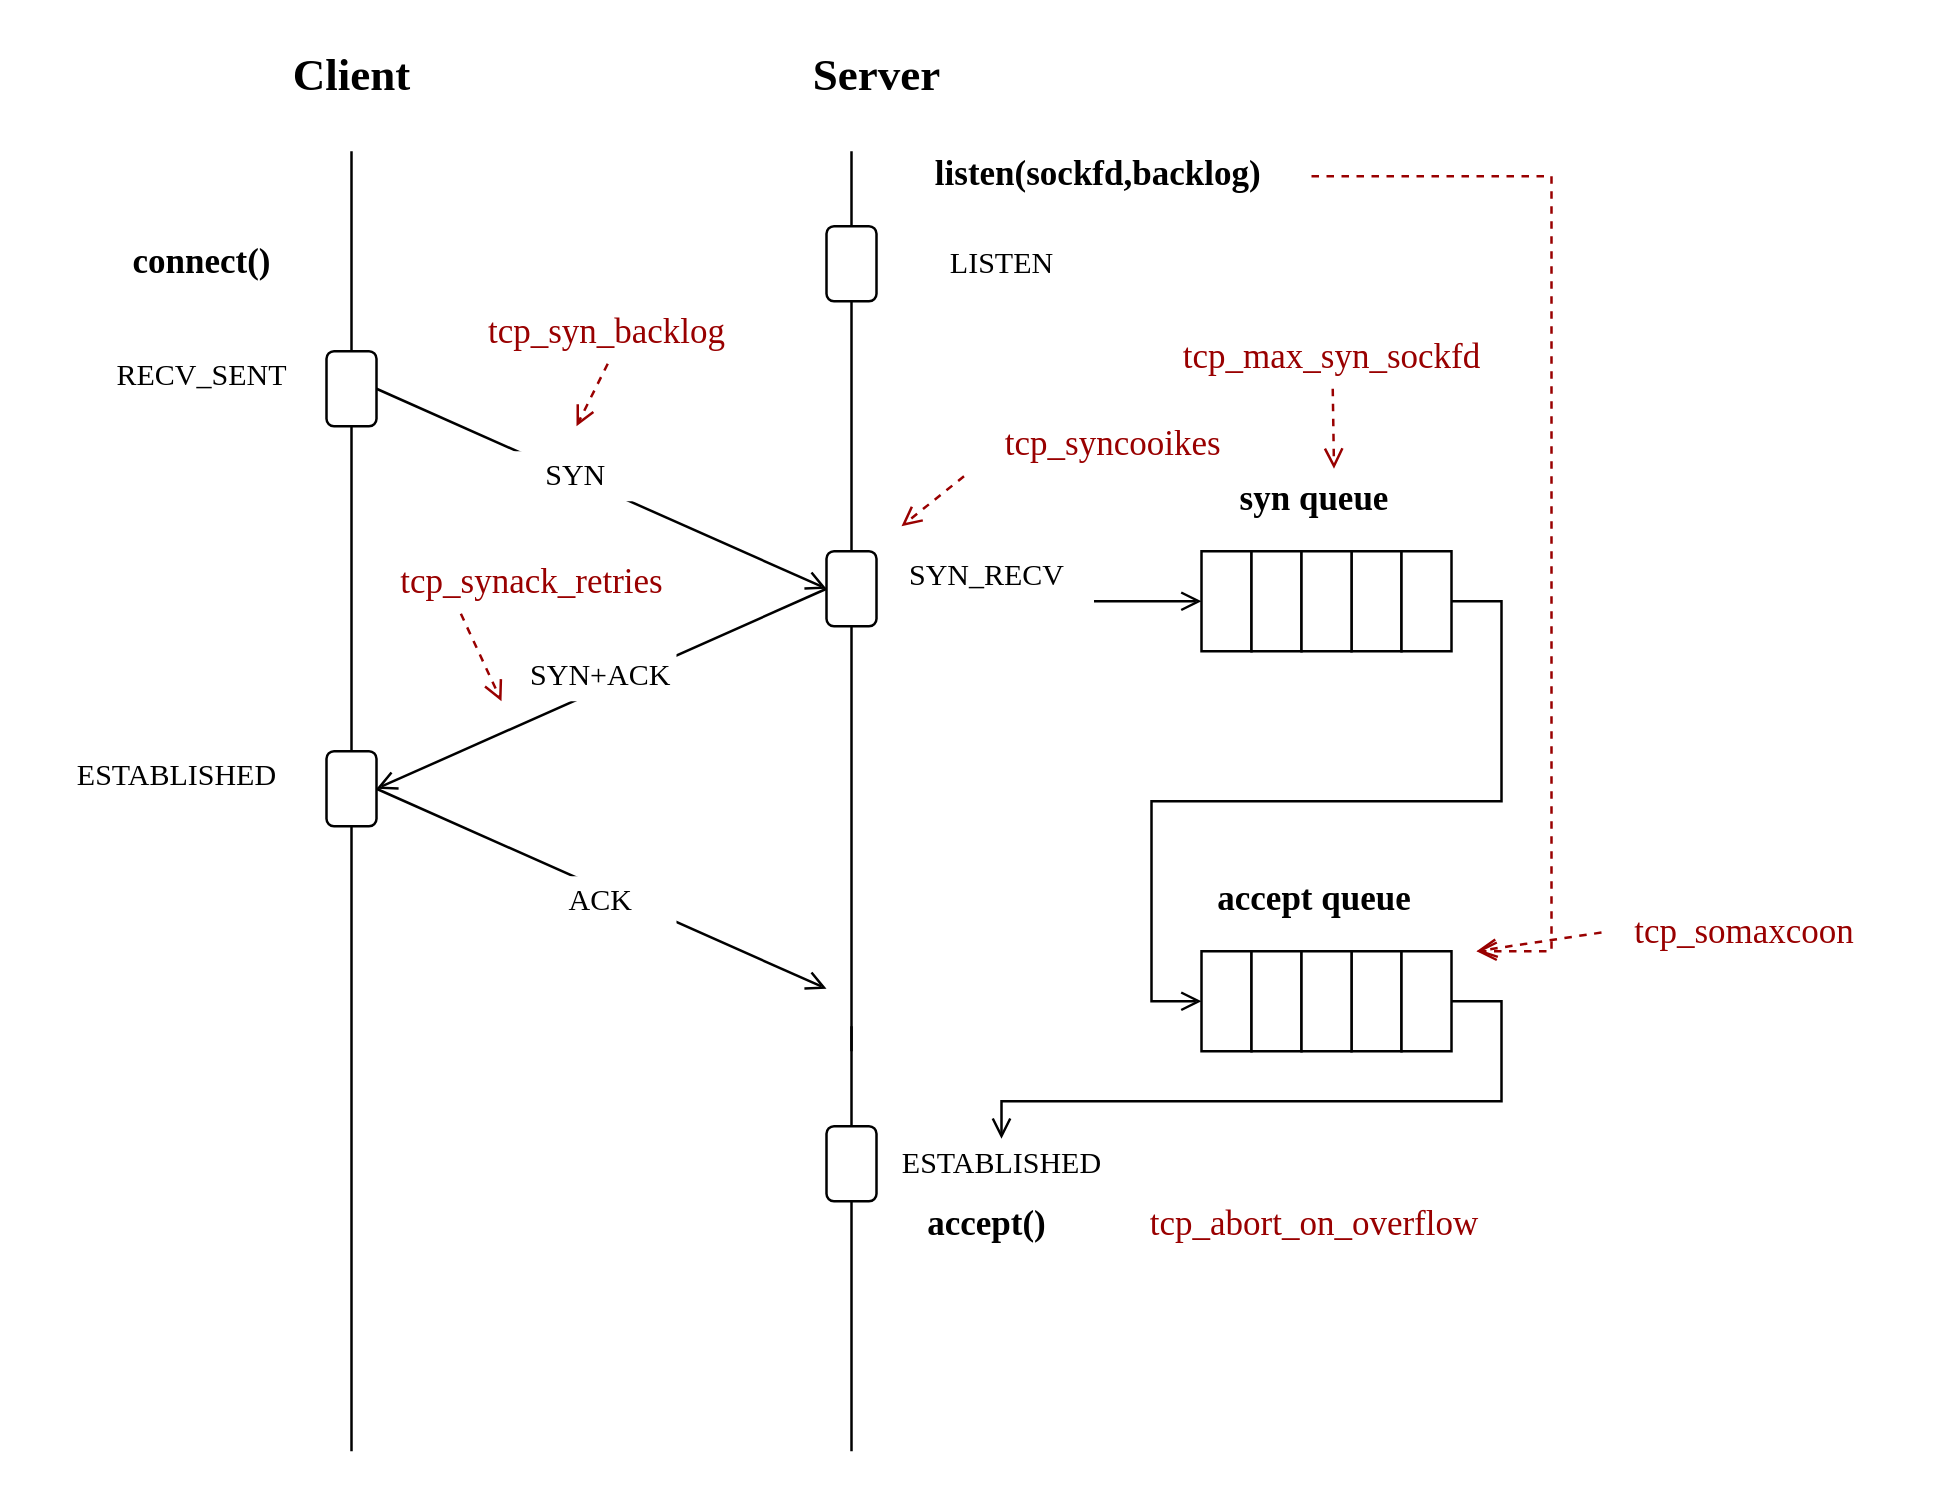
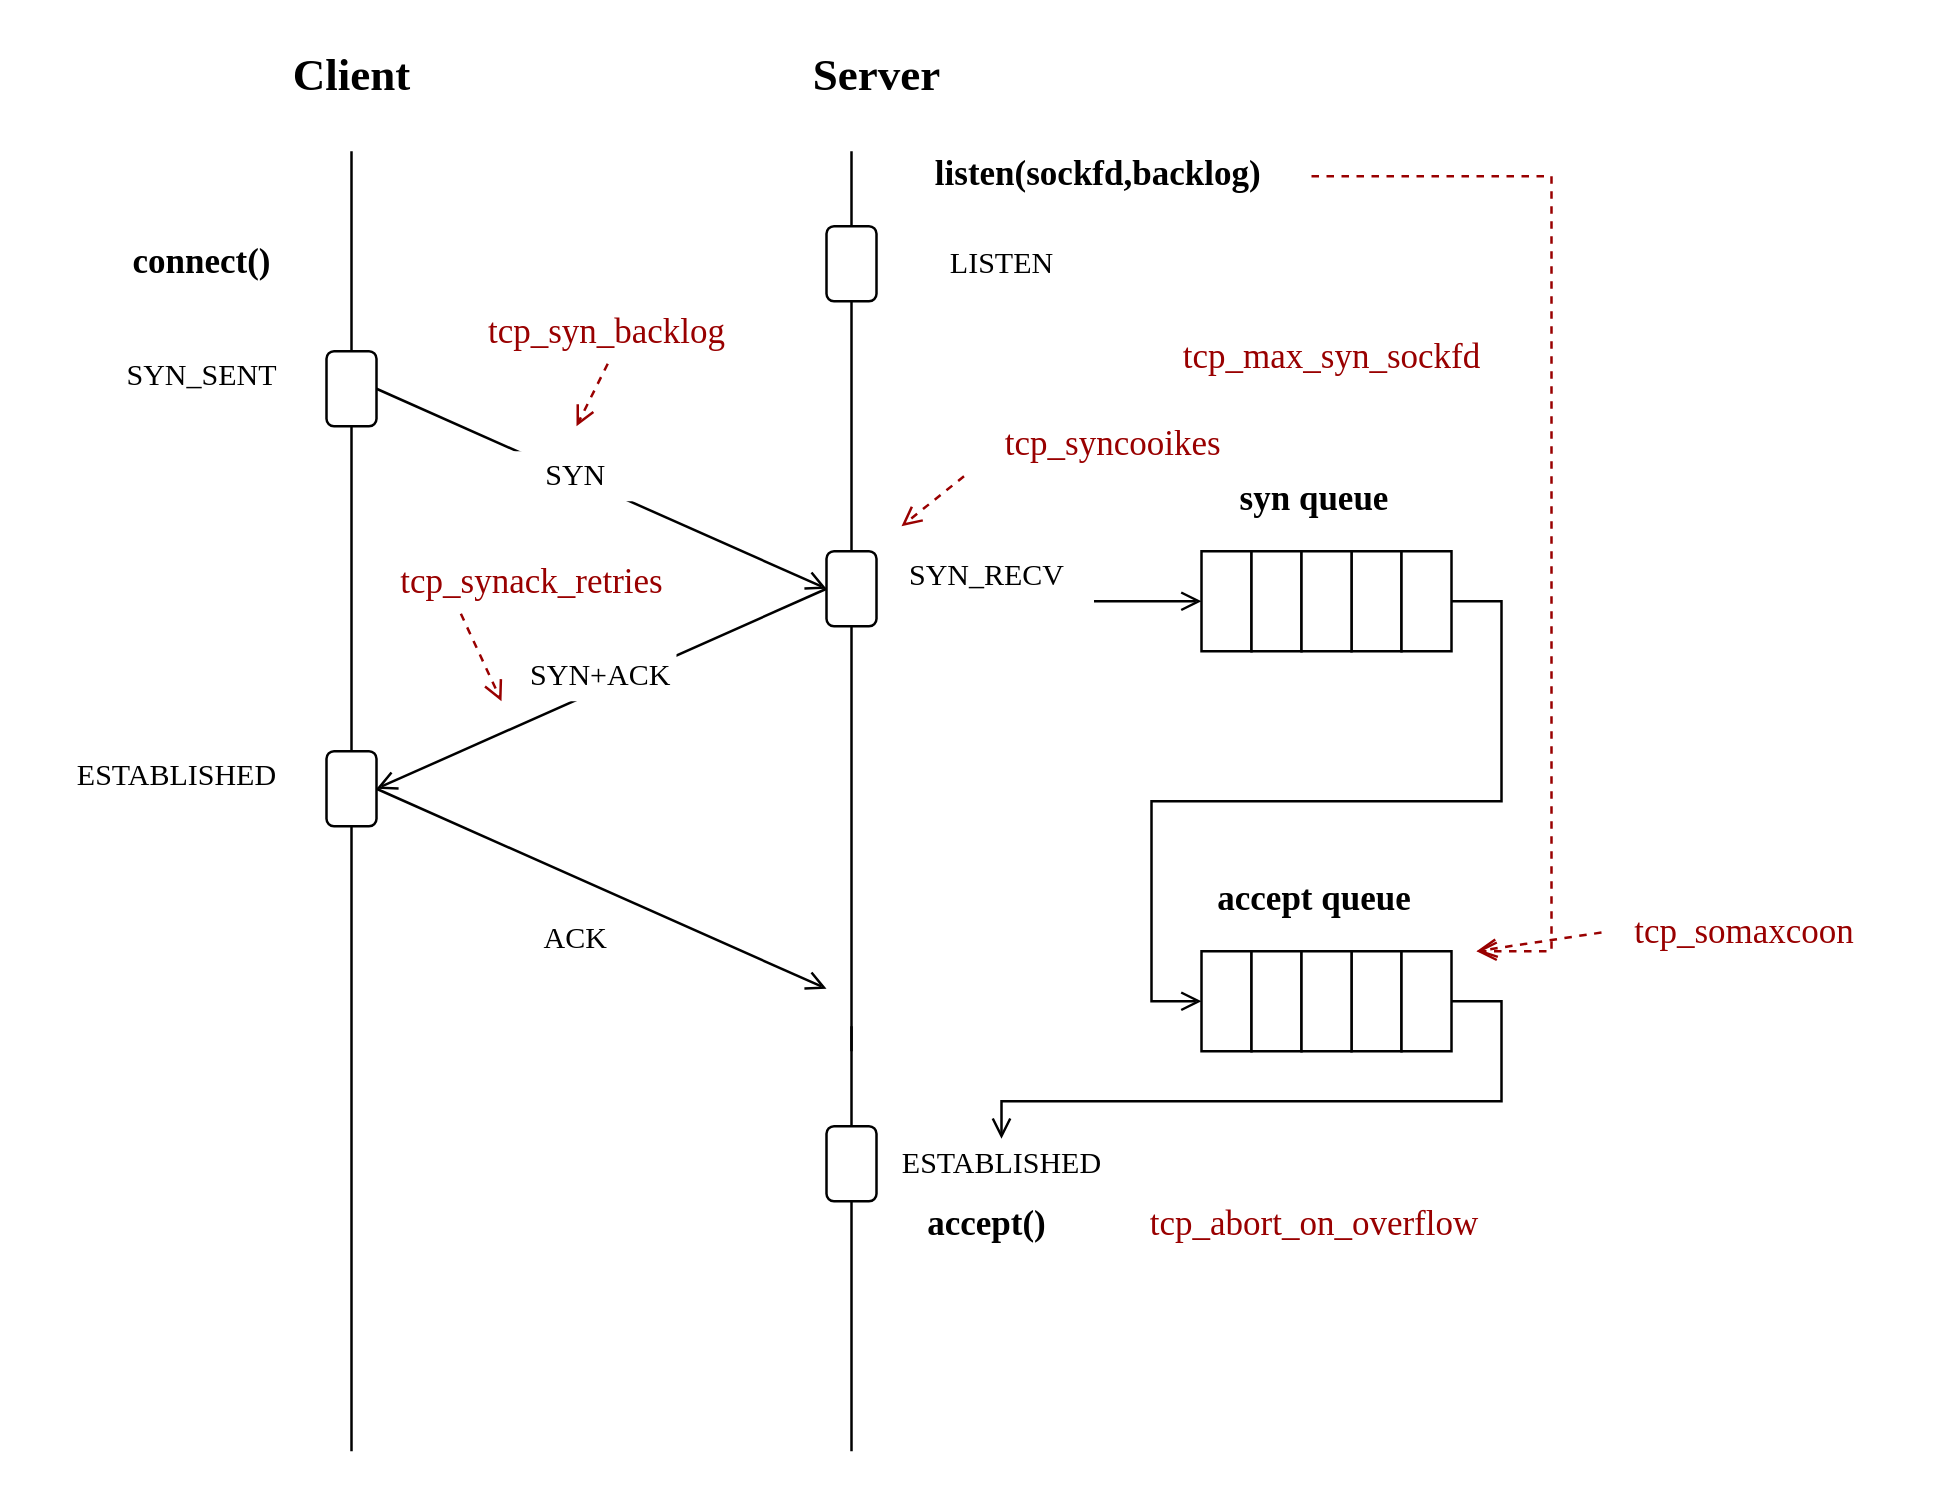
node "RECV_SENT": label "RECV_SENT" -> "SYN_SENT"
edge "tcp_max_syn_sockfd" -> "syn queue": removed
node "ACK": moved (601, 901) -> (576, 939)
